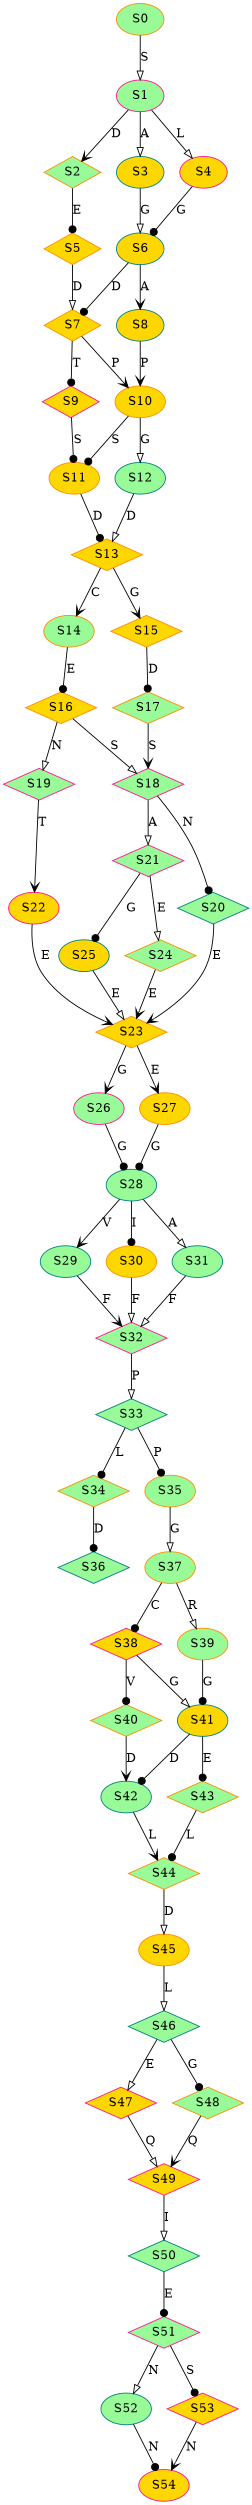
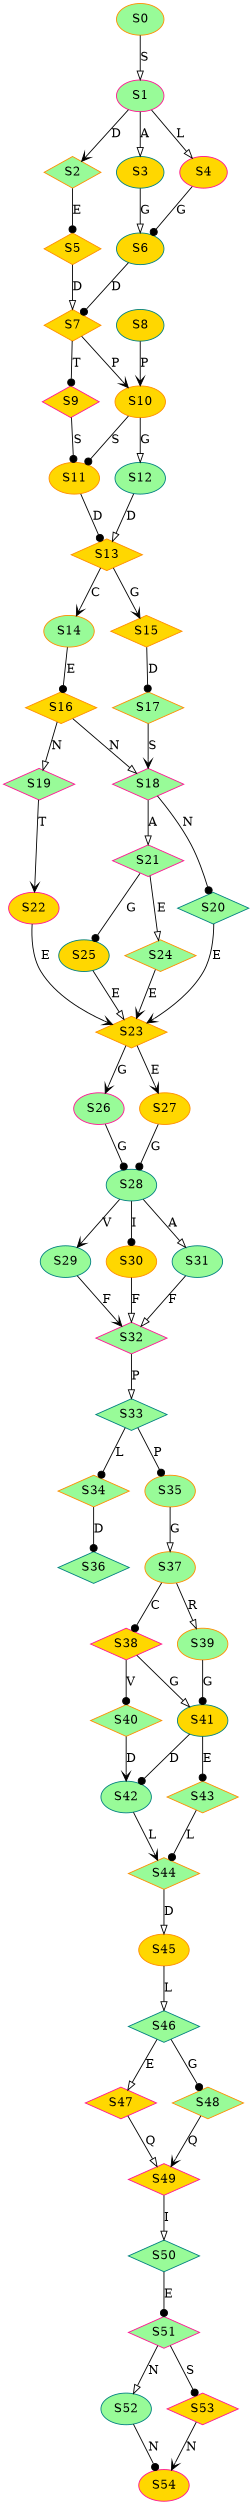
edge "S6" -> "S8": removed, label "A"
edge "S16" -> "S18": label "S" -> "N"
